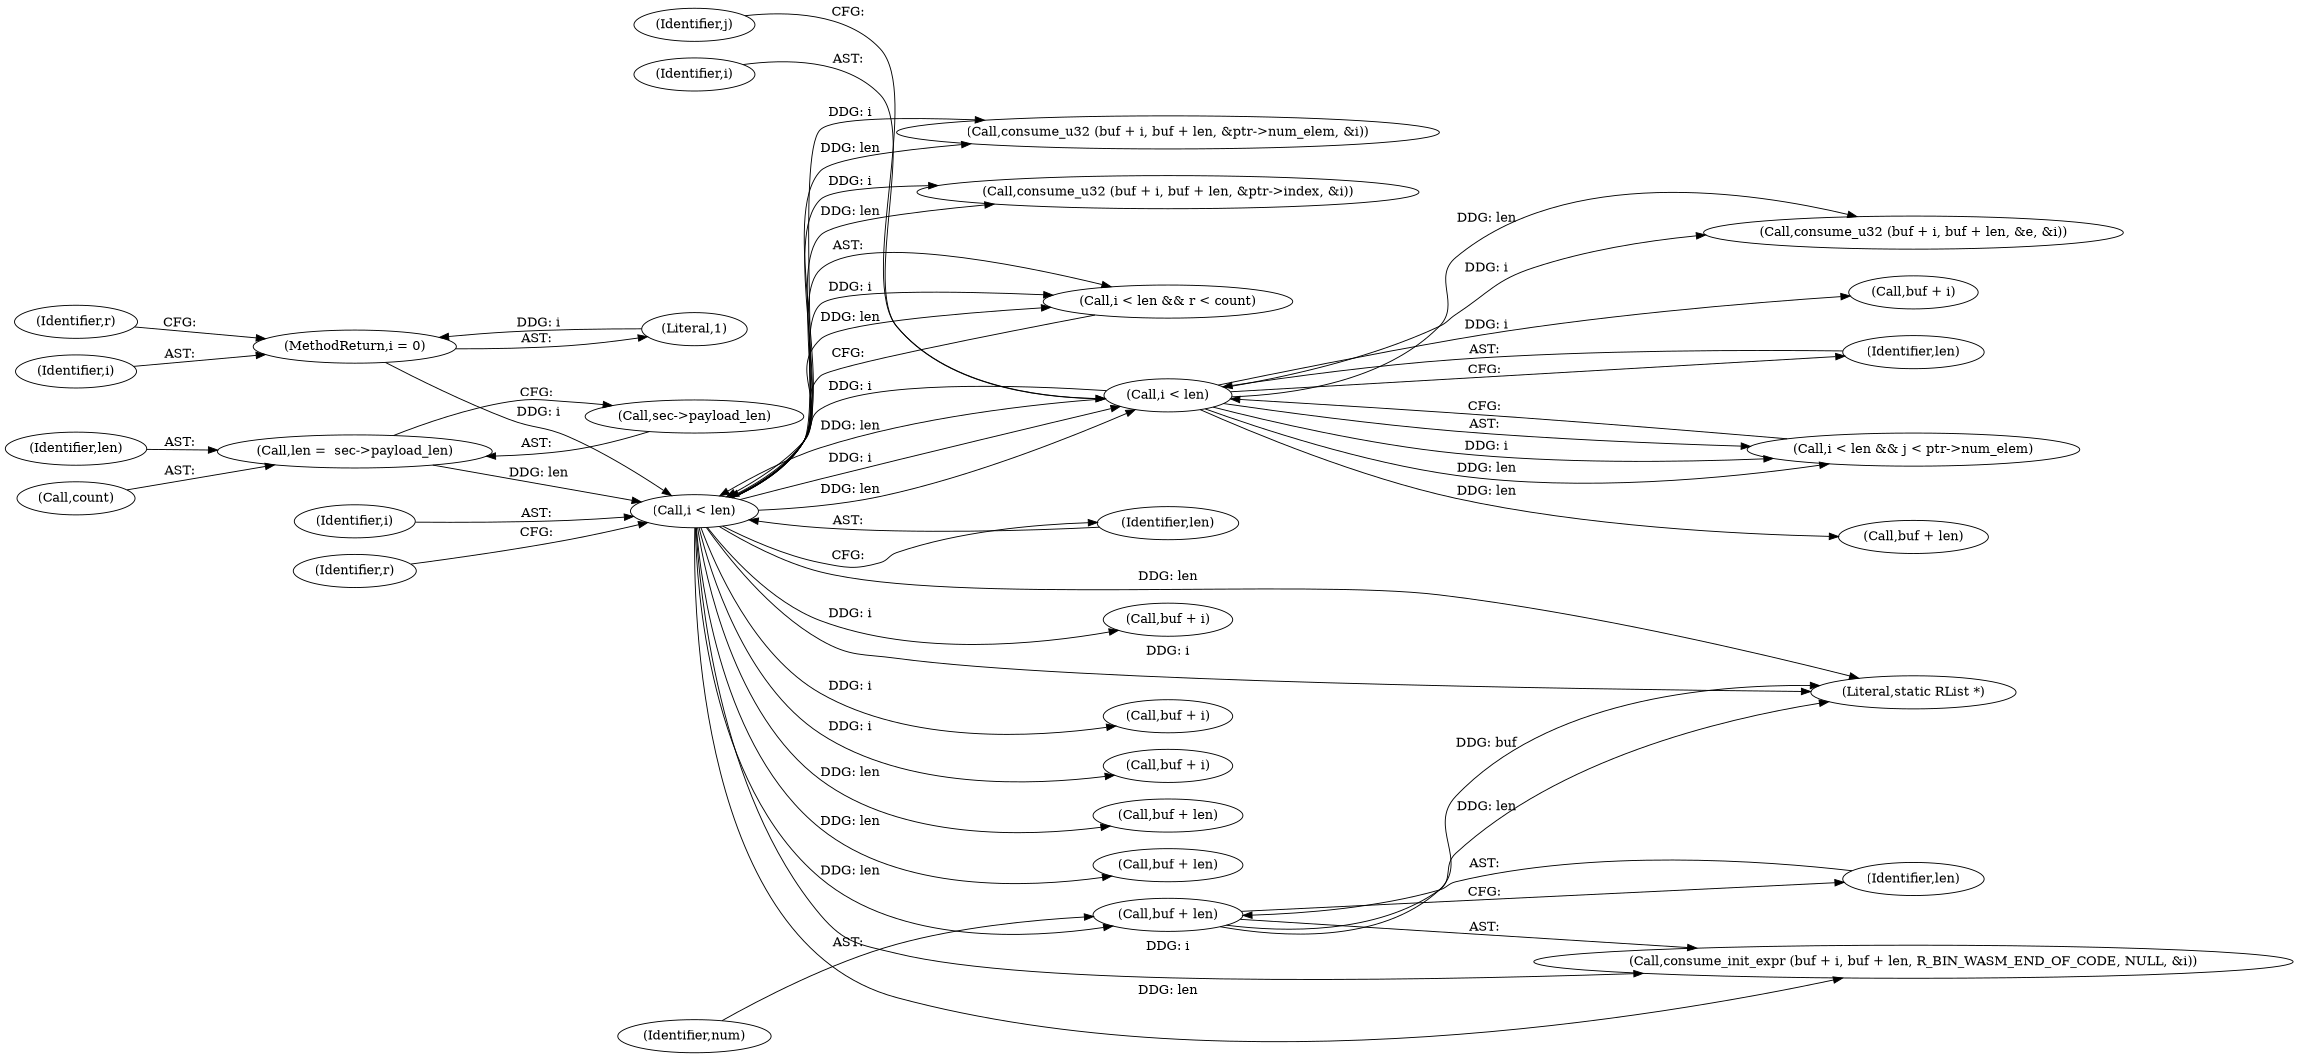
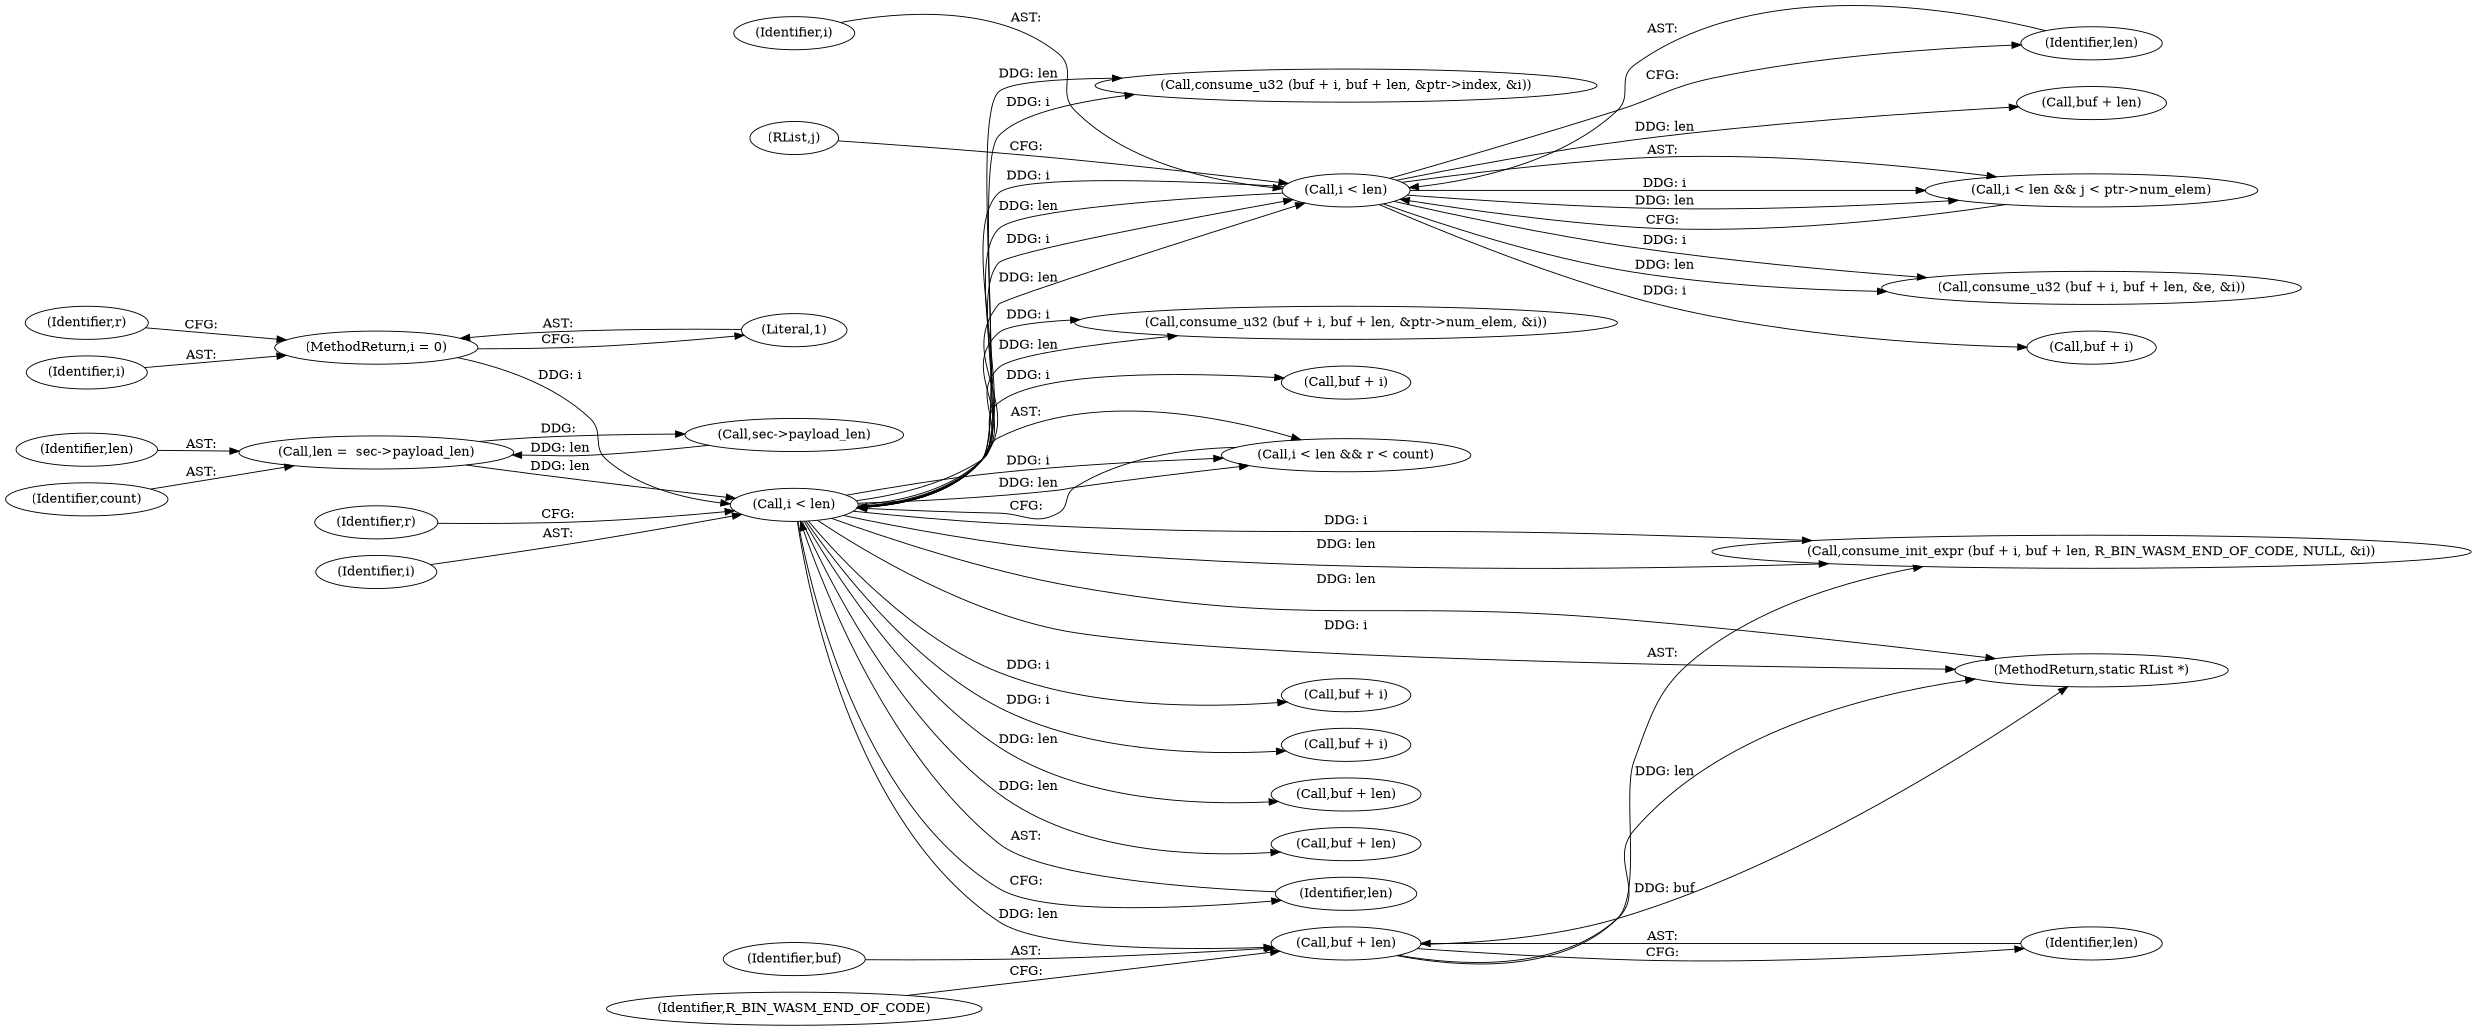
node "(Identifier,j)": label "(Identifier,j)" -> "(RList,j)"
edge "(Literal,1)" -> "(MethodReturn,i = 0)": label "DDG: i" -> "AST: "
edge "(MethodReturn,i = 0)" -> "(Literal,1)": label "AST: " -> "CFG: "
edge "(Call,len =  sec->payload_len)" -> "(Call,sec->payload_len)": label "CFG: " -> "DDG: "
edge "(Call,sec->payload_len)" -> "(Call,len =  sec->payload_len)": label "AST: " -> "DDG: len"
node "(Call,count)": label "(Call,count)" -> "(Identifier,count)"
node "(Literal,static RList *)": label "(Literal,static RList *)" -> "(MethodReturn,static RList *)"
node "(Identifier,R_BIN_WASM_END_OF_CODE)": added
node "(Identifier,num)": label "(Identifier,num)" -> "(Identifier,buf)"
